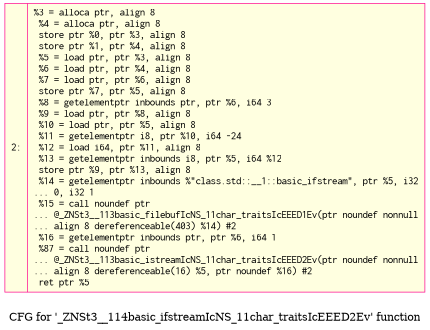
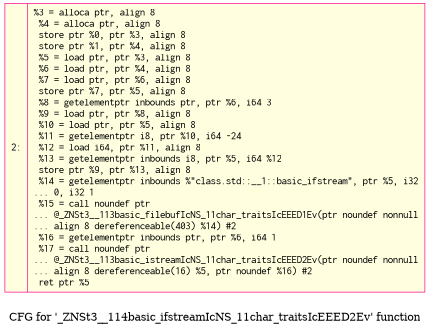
node "2:": text "%87 = call noundef ptr" -> "%17 = call noundef ptr"
